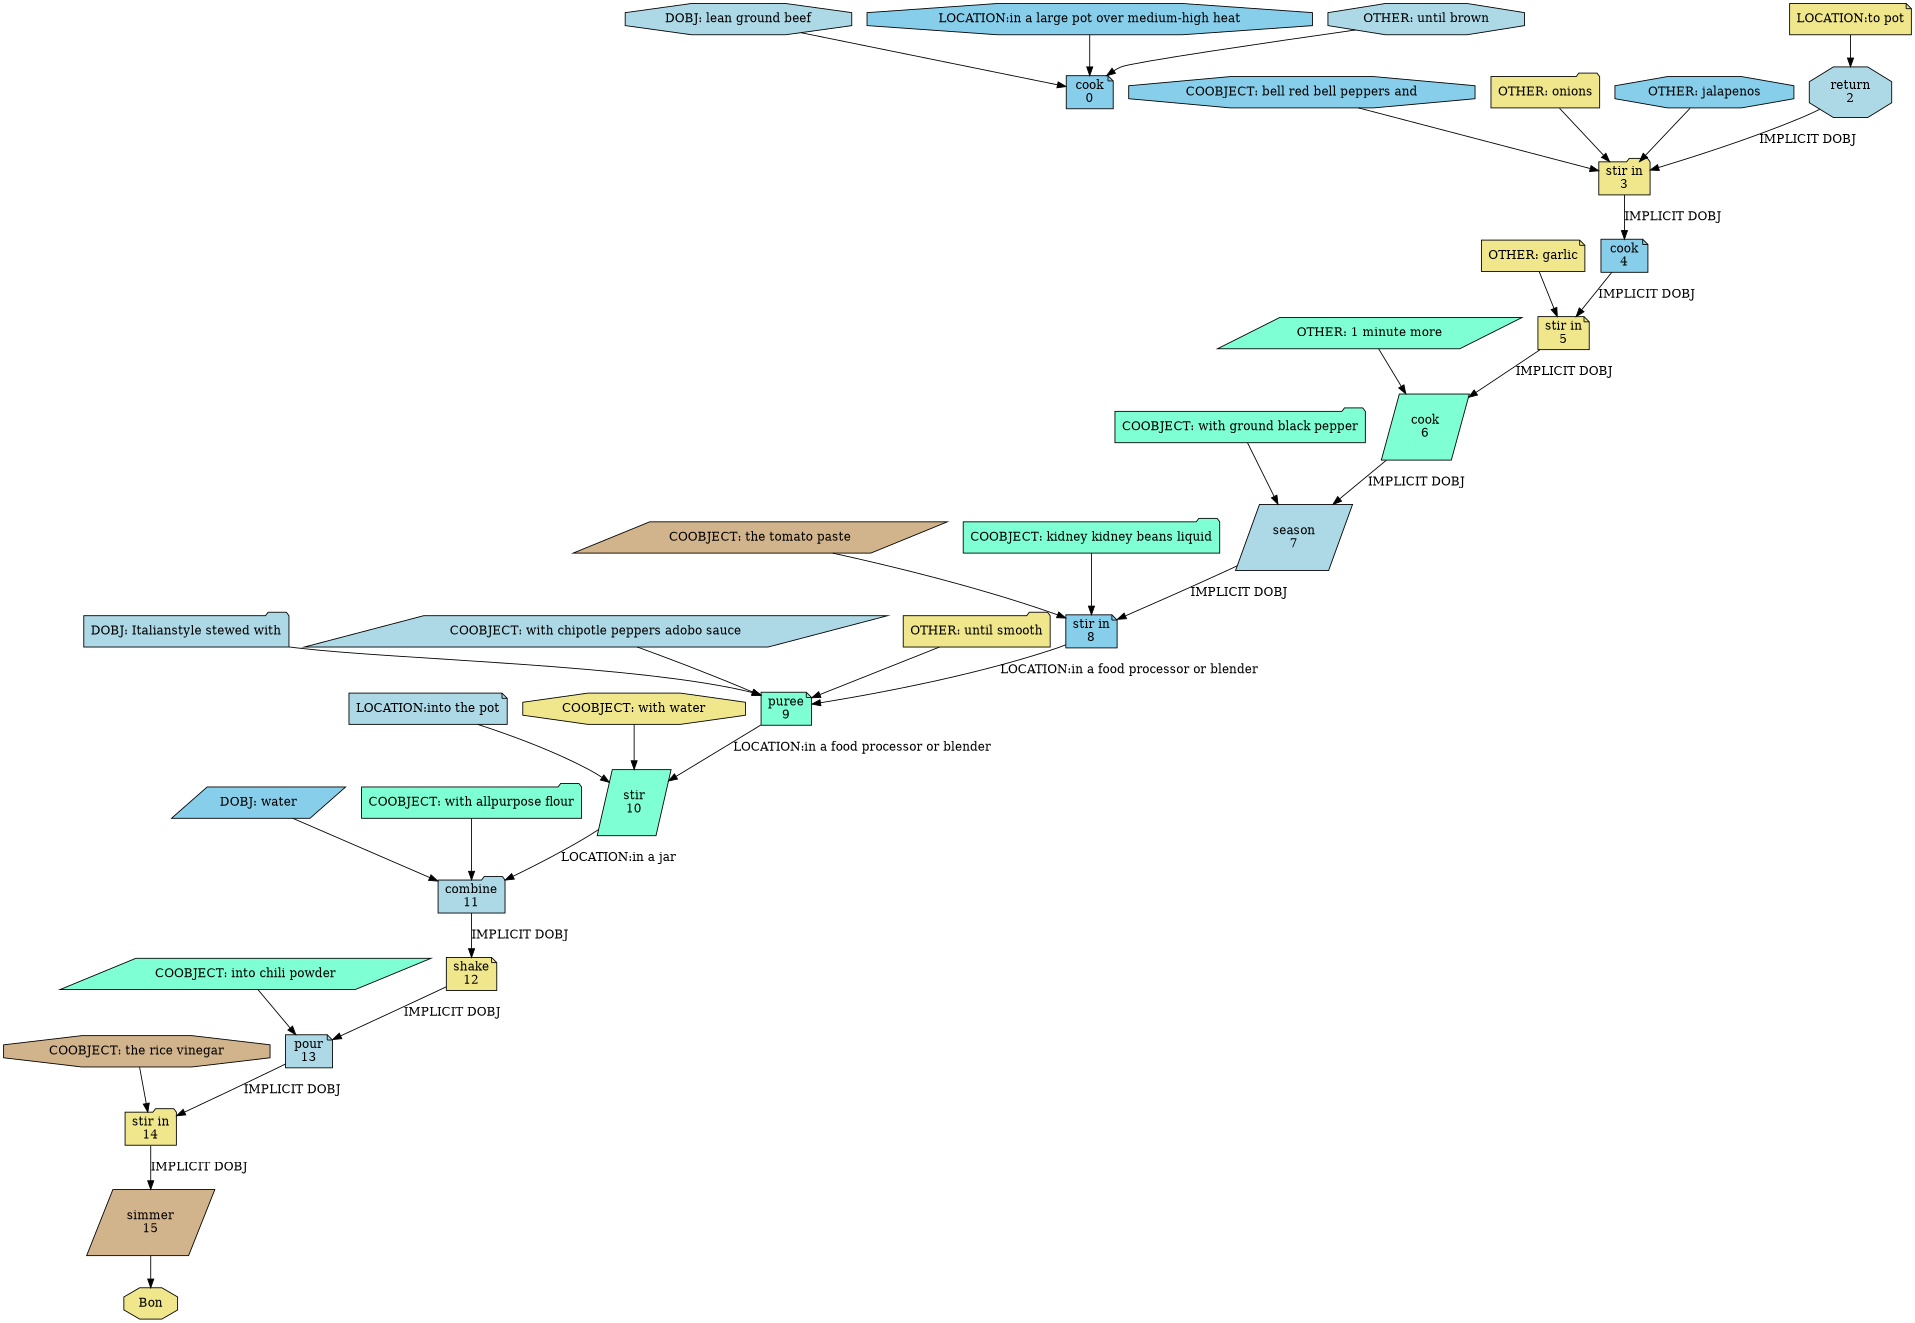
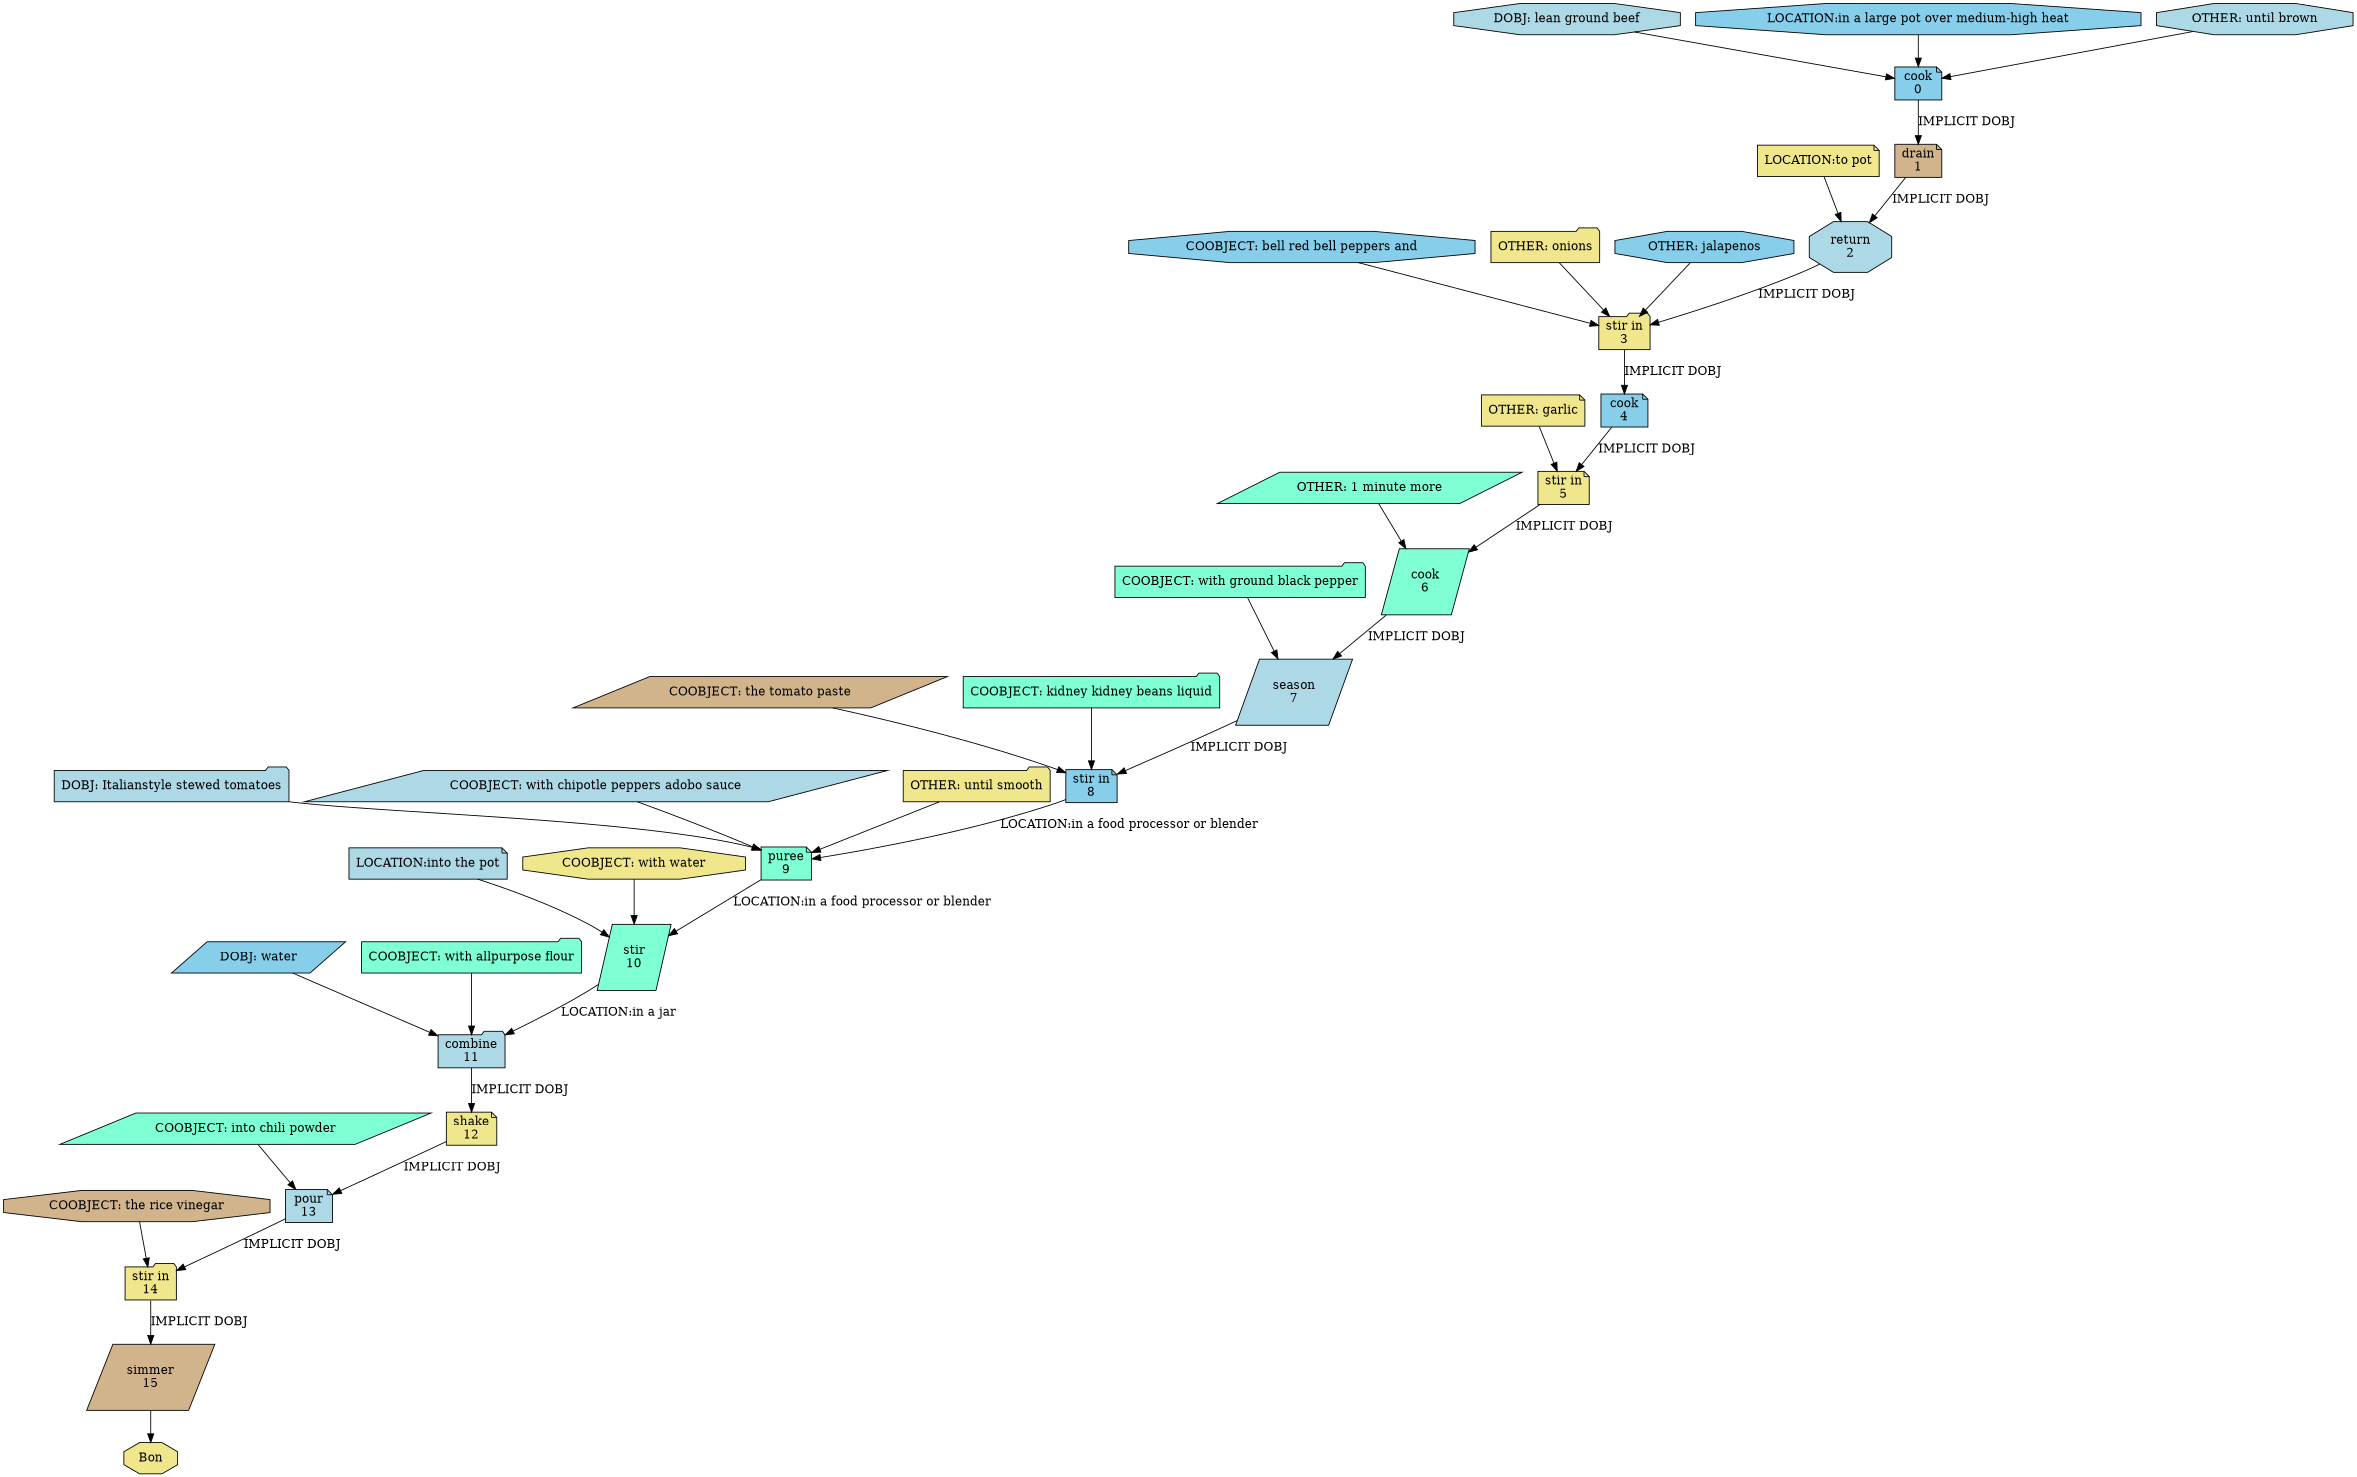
node "drain 1": added
node "DOBJ: Italianstyle stewed with": label "DOBJ: Italianstyle stewed with" -> "DOBJ: Italianstyle stewed tomatoes"
